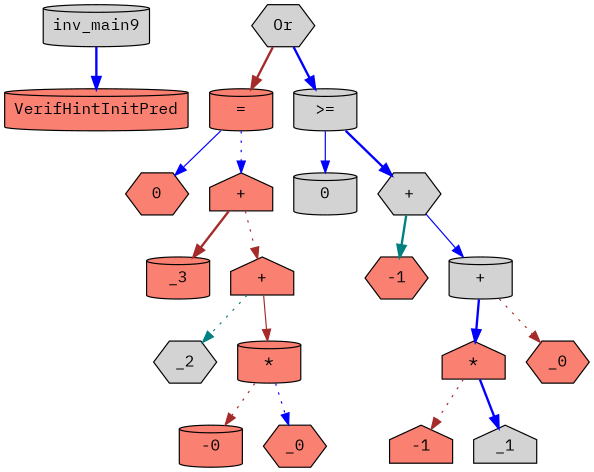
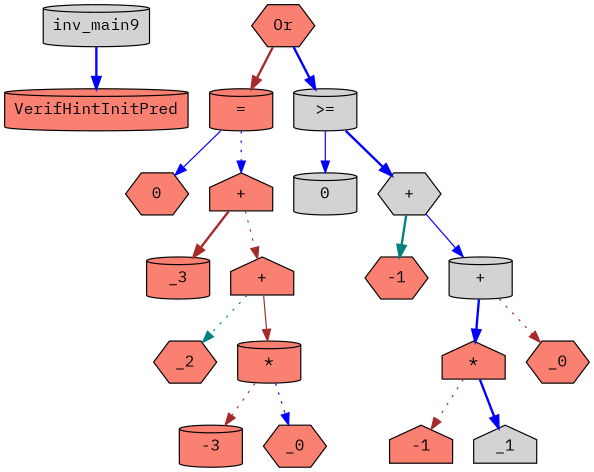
node "Or": fillcolor lightgrey -> salmon
node "_2": fillcolor lightgrey -> salmon
node "-0": label "-0" -> "-3"
